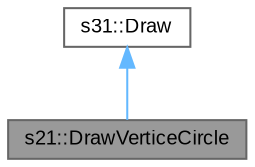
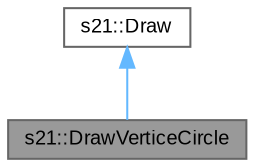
node "s31::Draw": label "s31::Draw" -> "s21::Draw"
